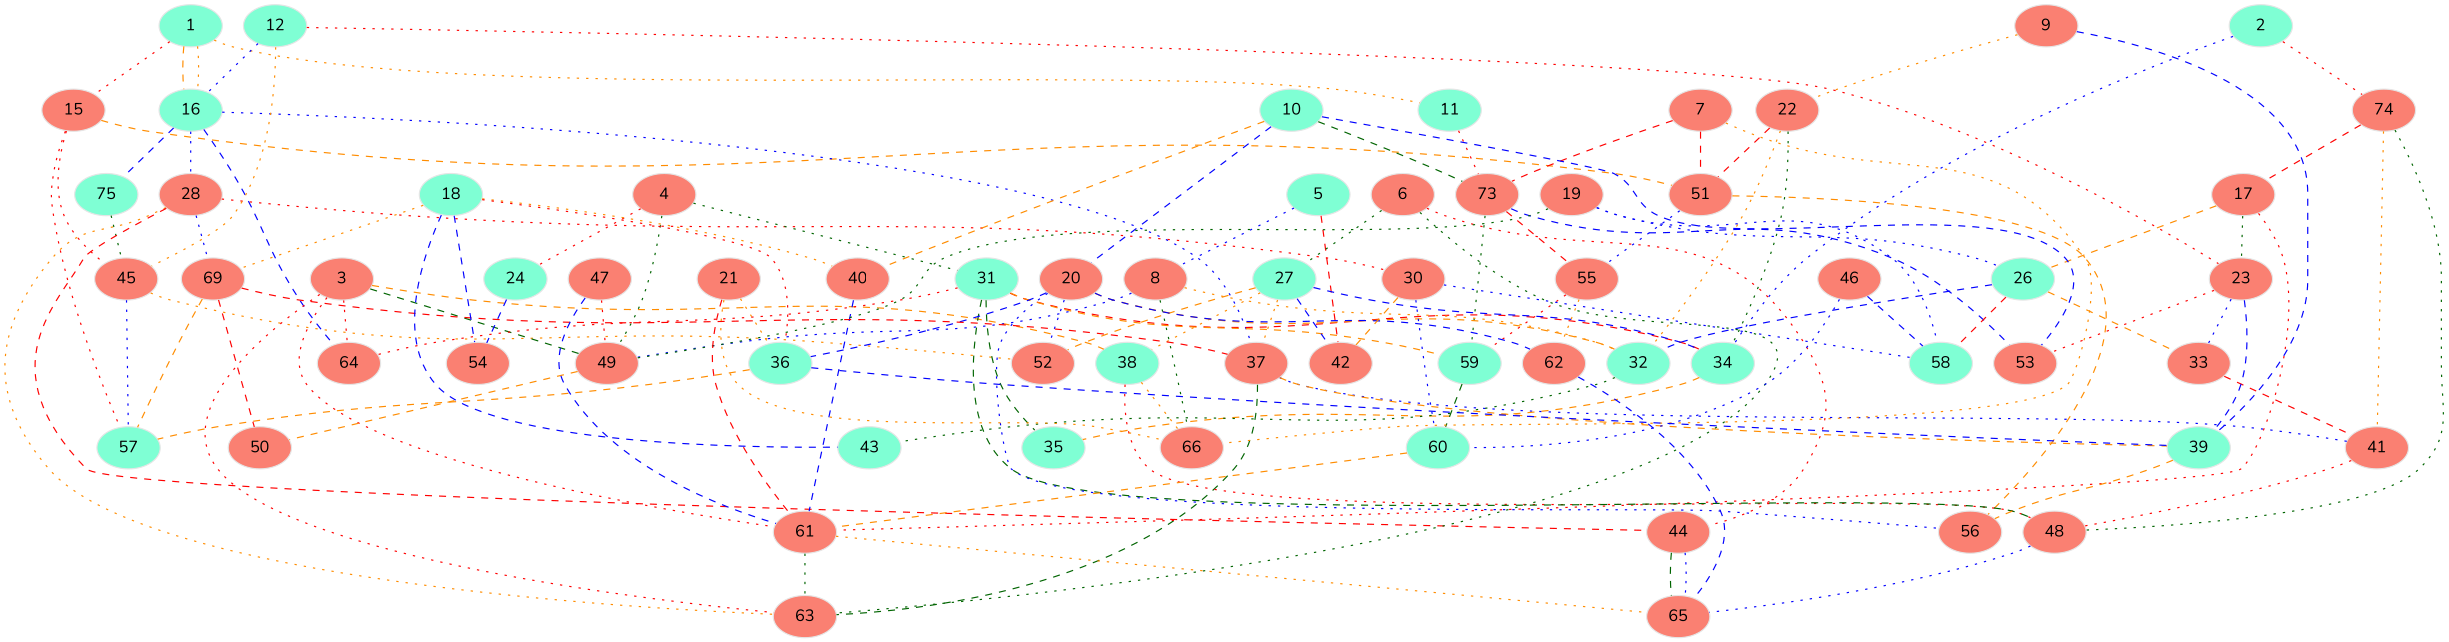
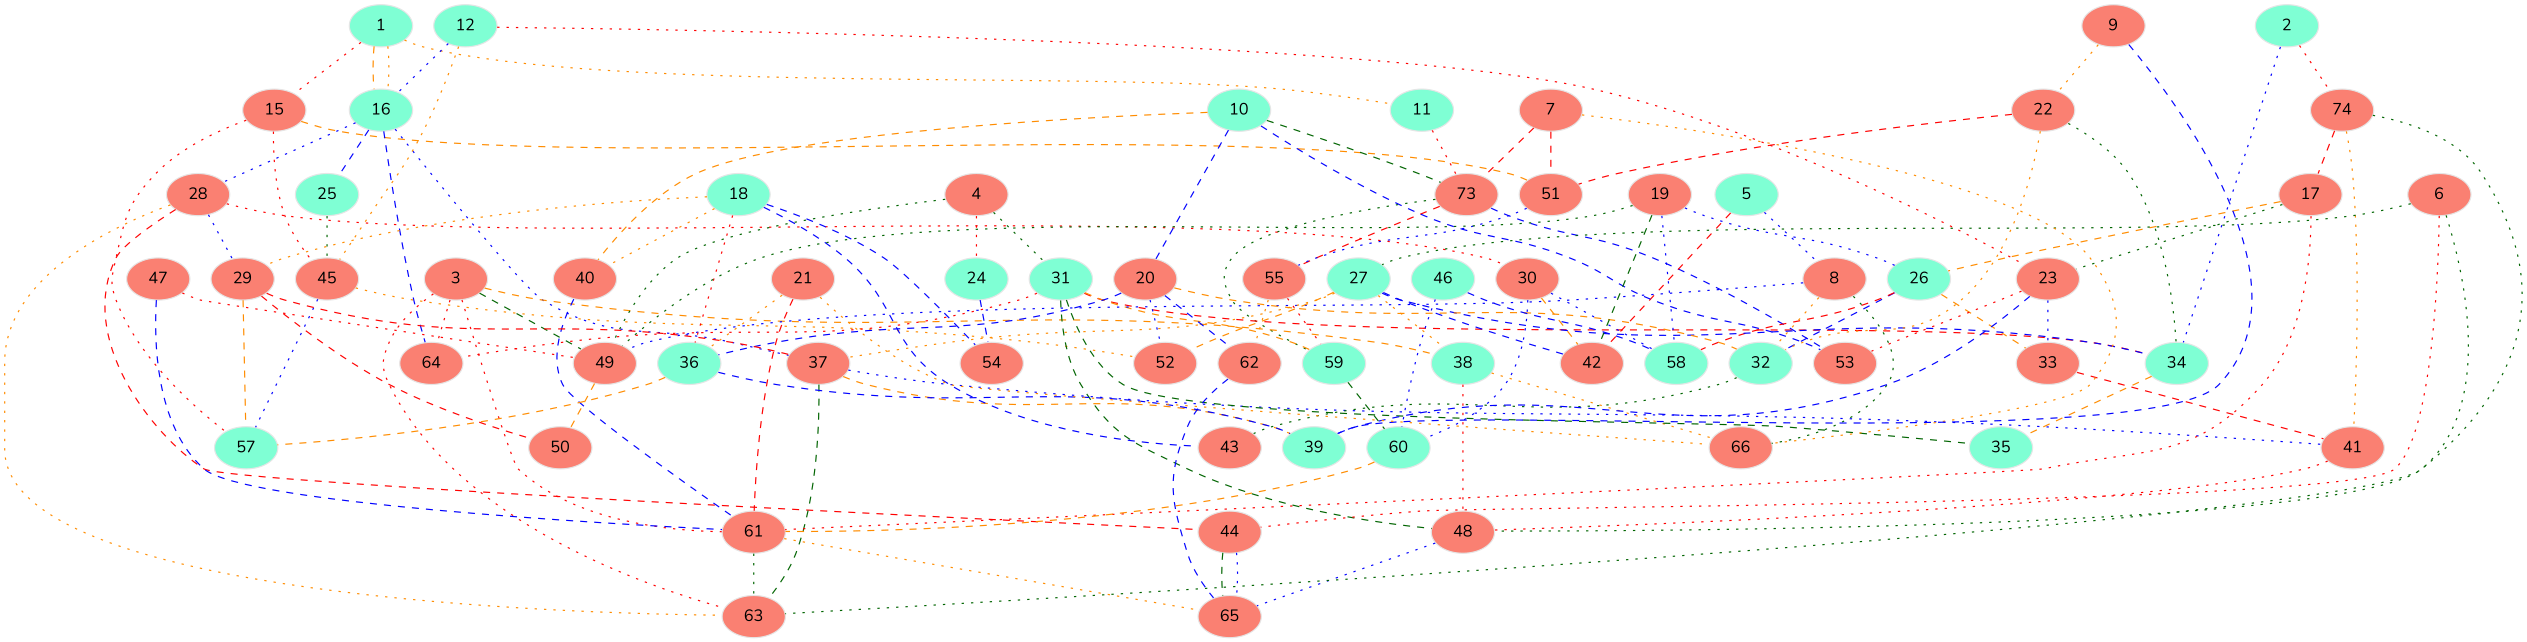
node "75": label "75" -> "25"
node "69": label "69" -> "29"
edge "19" -- "42": added
node "46": fillcolor salmon -> aquamarine
node "43": fillcolor aquamarine -> salmon
node "56": removed
